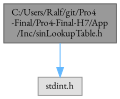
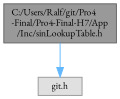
node "stdint.h": label "stdint.h" -> "git.h"
